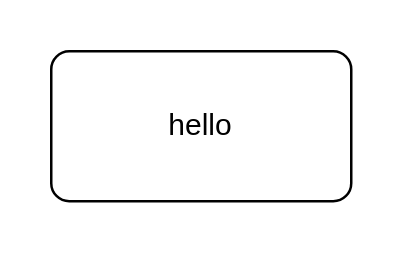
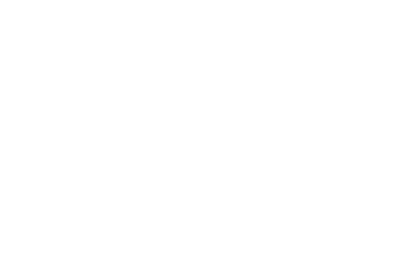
node "hello": removed
